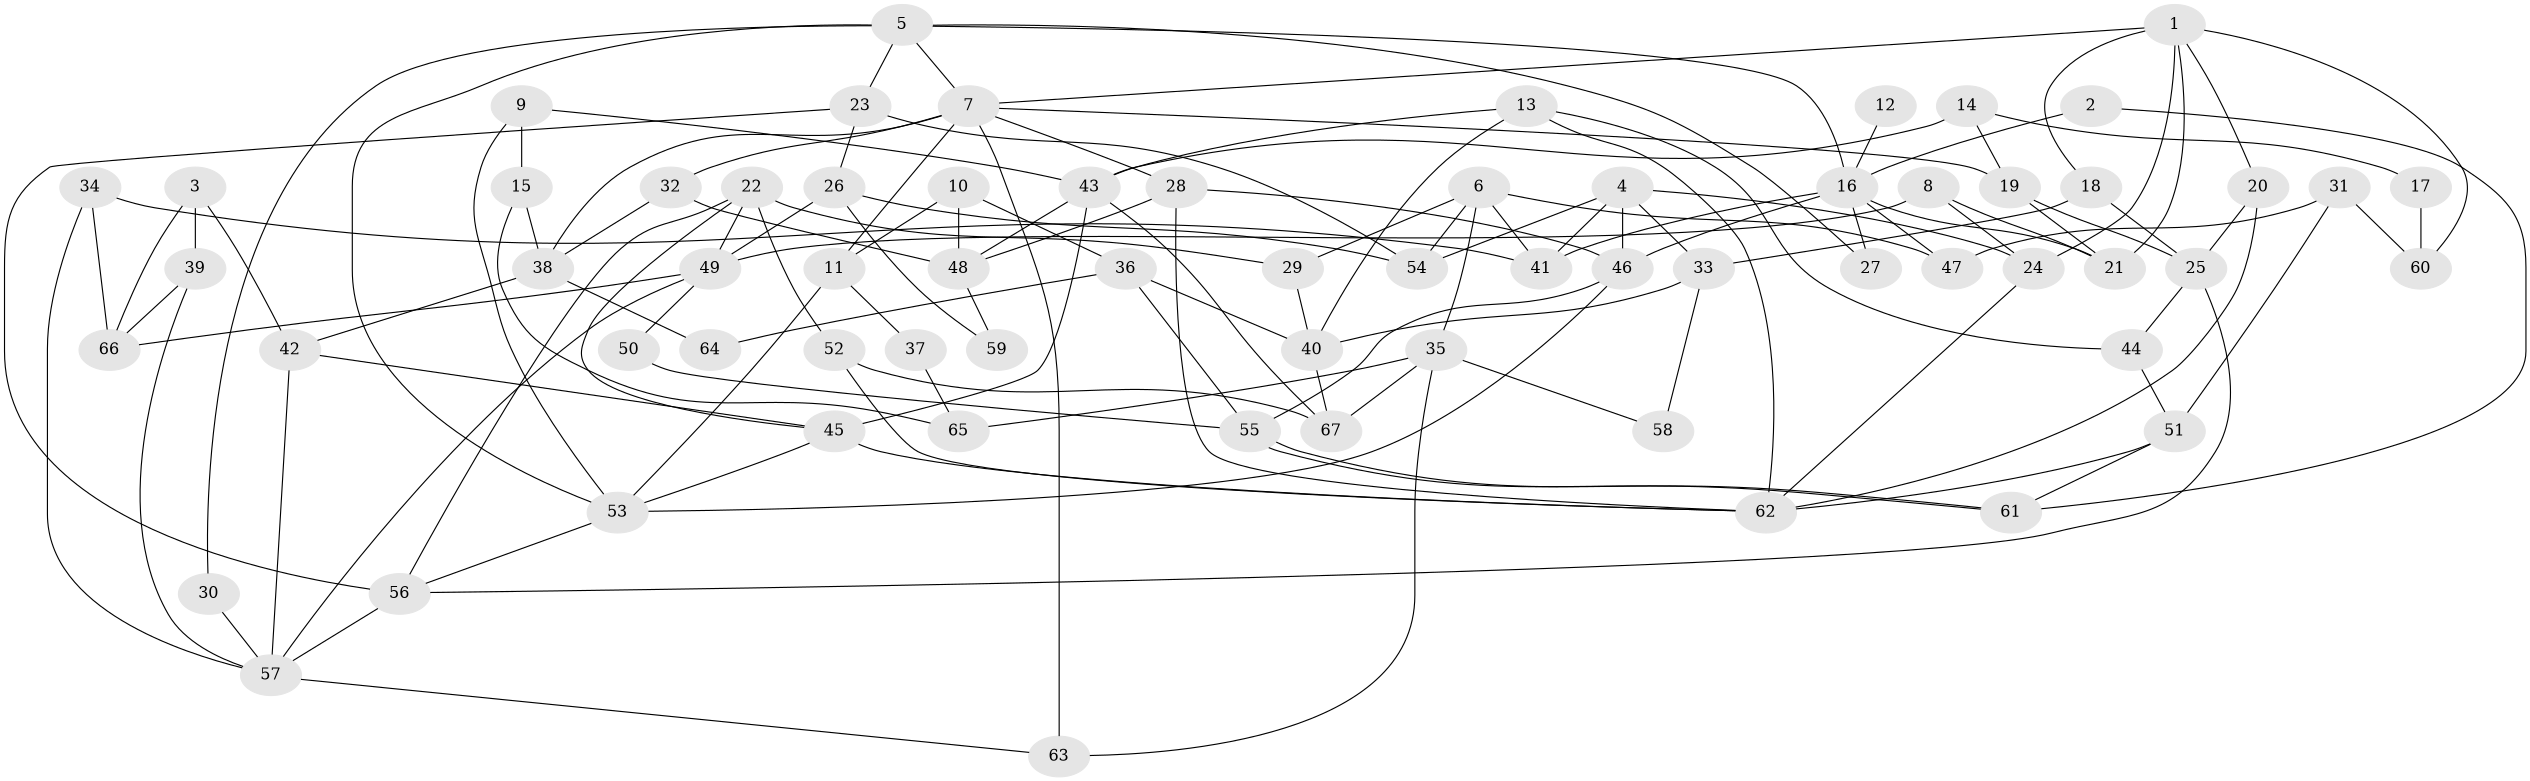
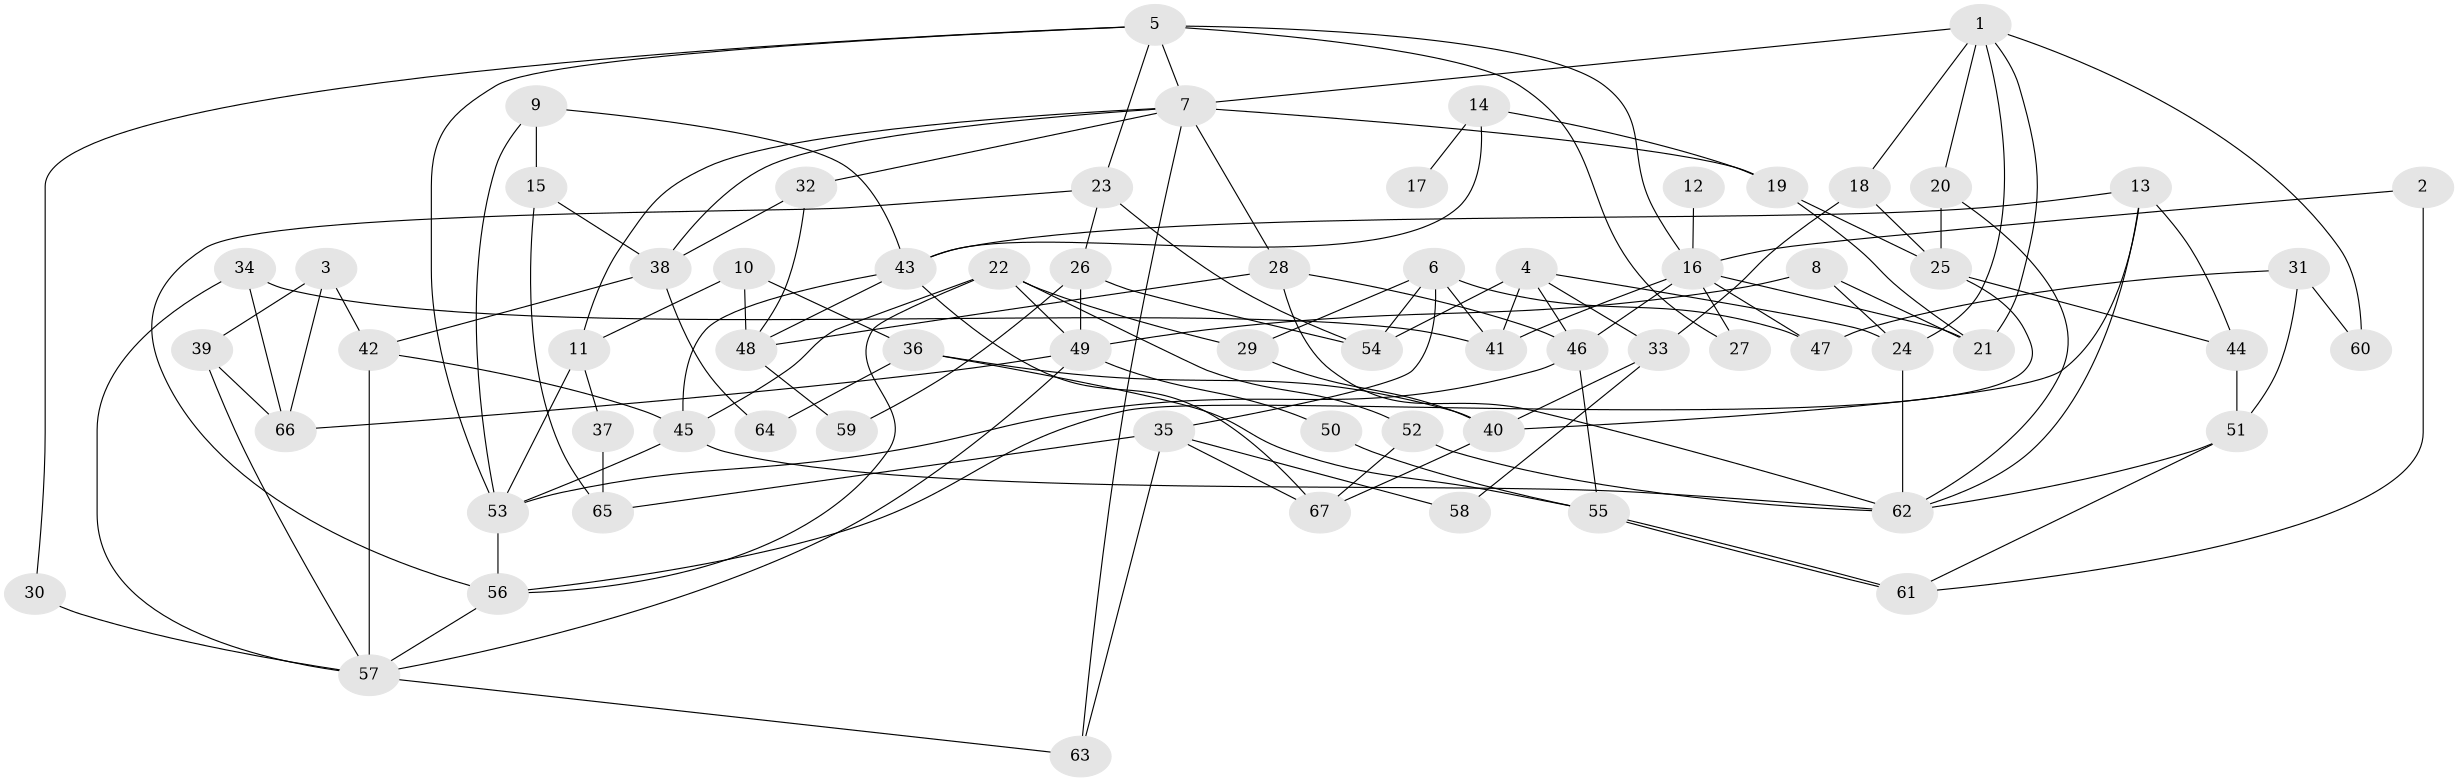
edge "17" -- "60": removed
